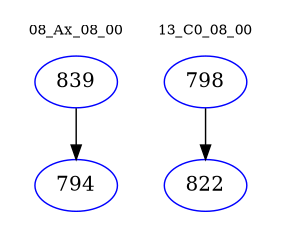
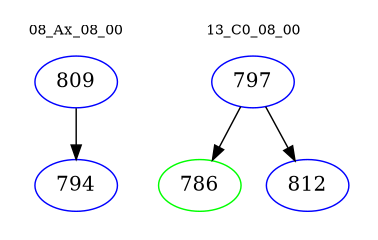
node "839": label "839" -> "809"
node "798": label "798" -> "797"
node "786": added
node "822": label "822" -> "812"
